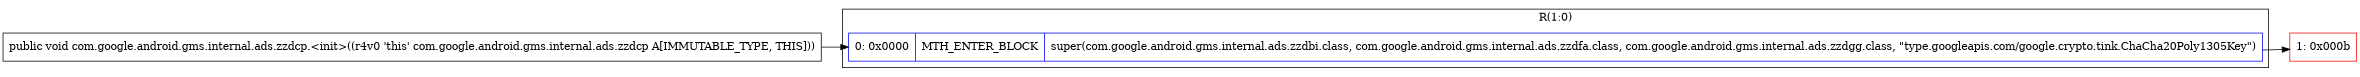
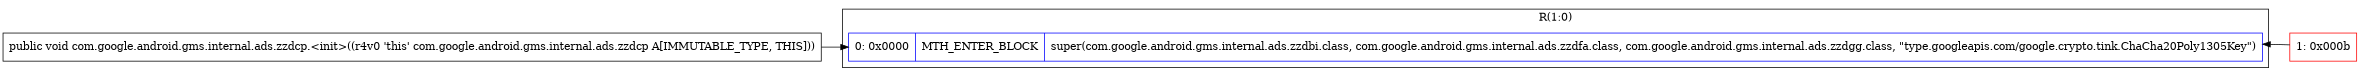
edge "0: 0x0000" -> "1: 0x000b": reversed
